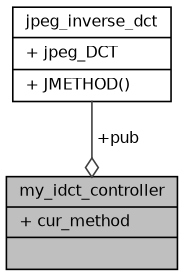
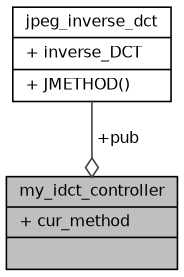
node "jpeg_inverse_dct": text "+ jpeg_DCT" -> "+ inverse_DCT"
